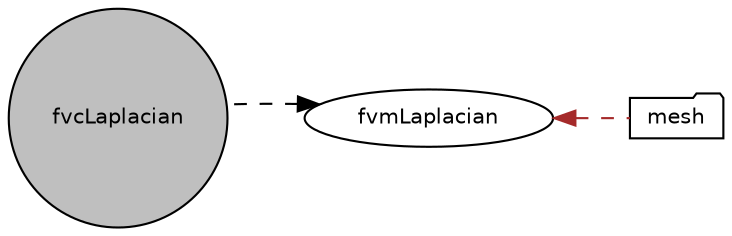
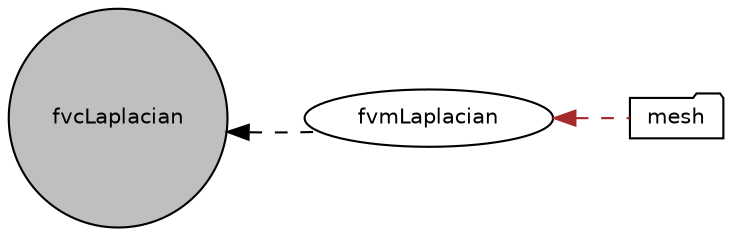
edge "fvcLaplacian" -> "fvmLaplacian": reversed
